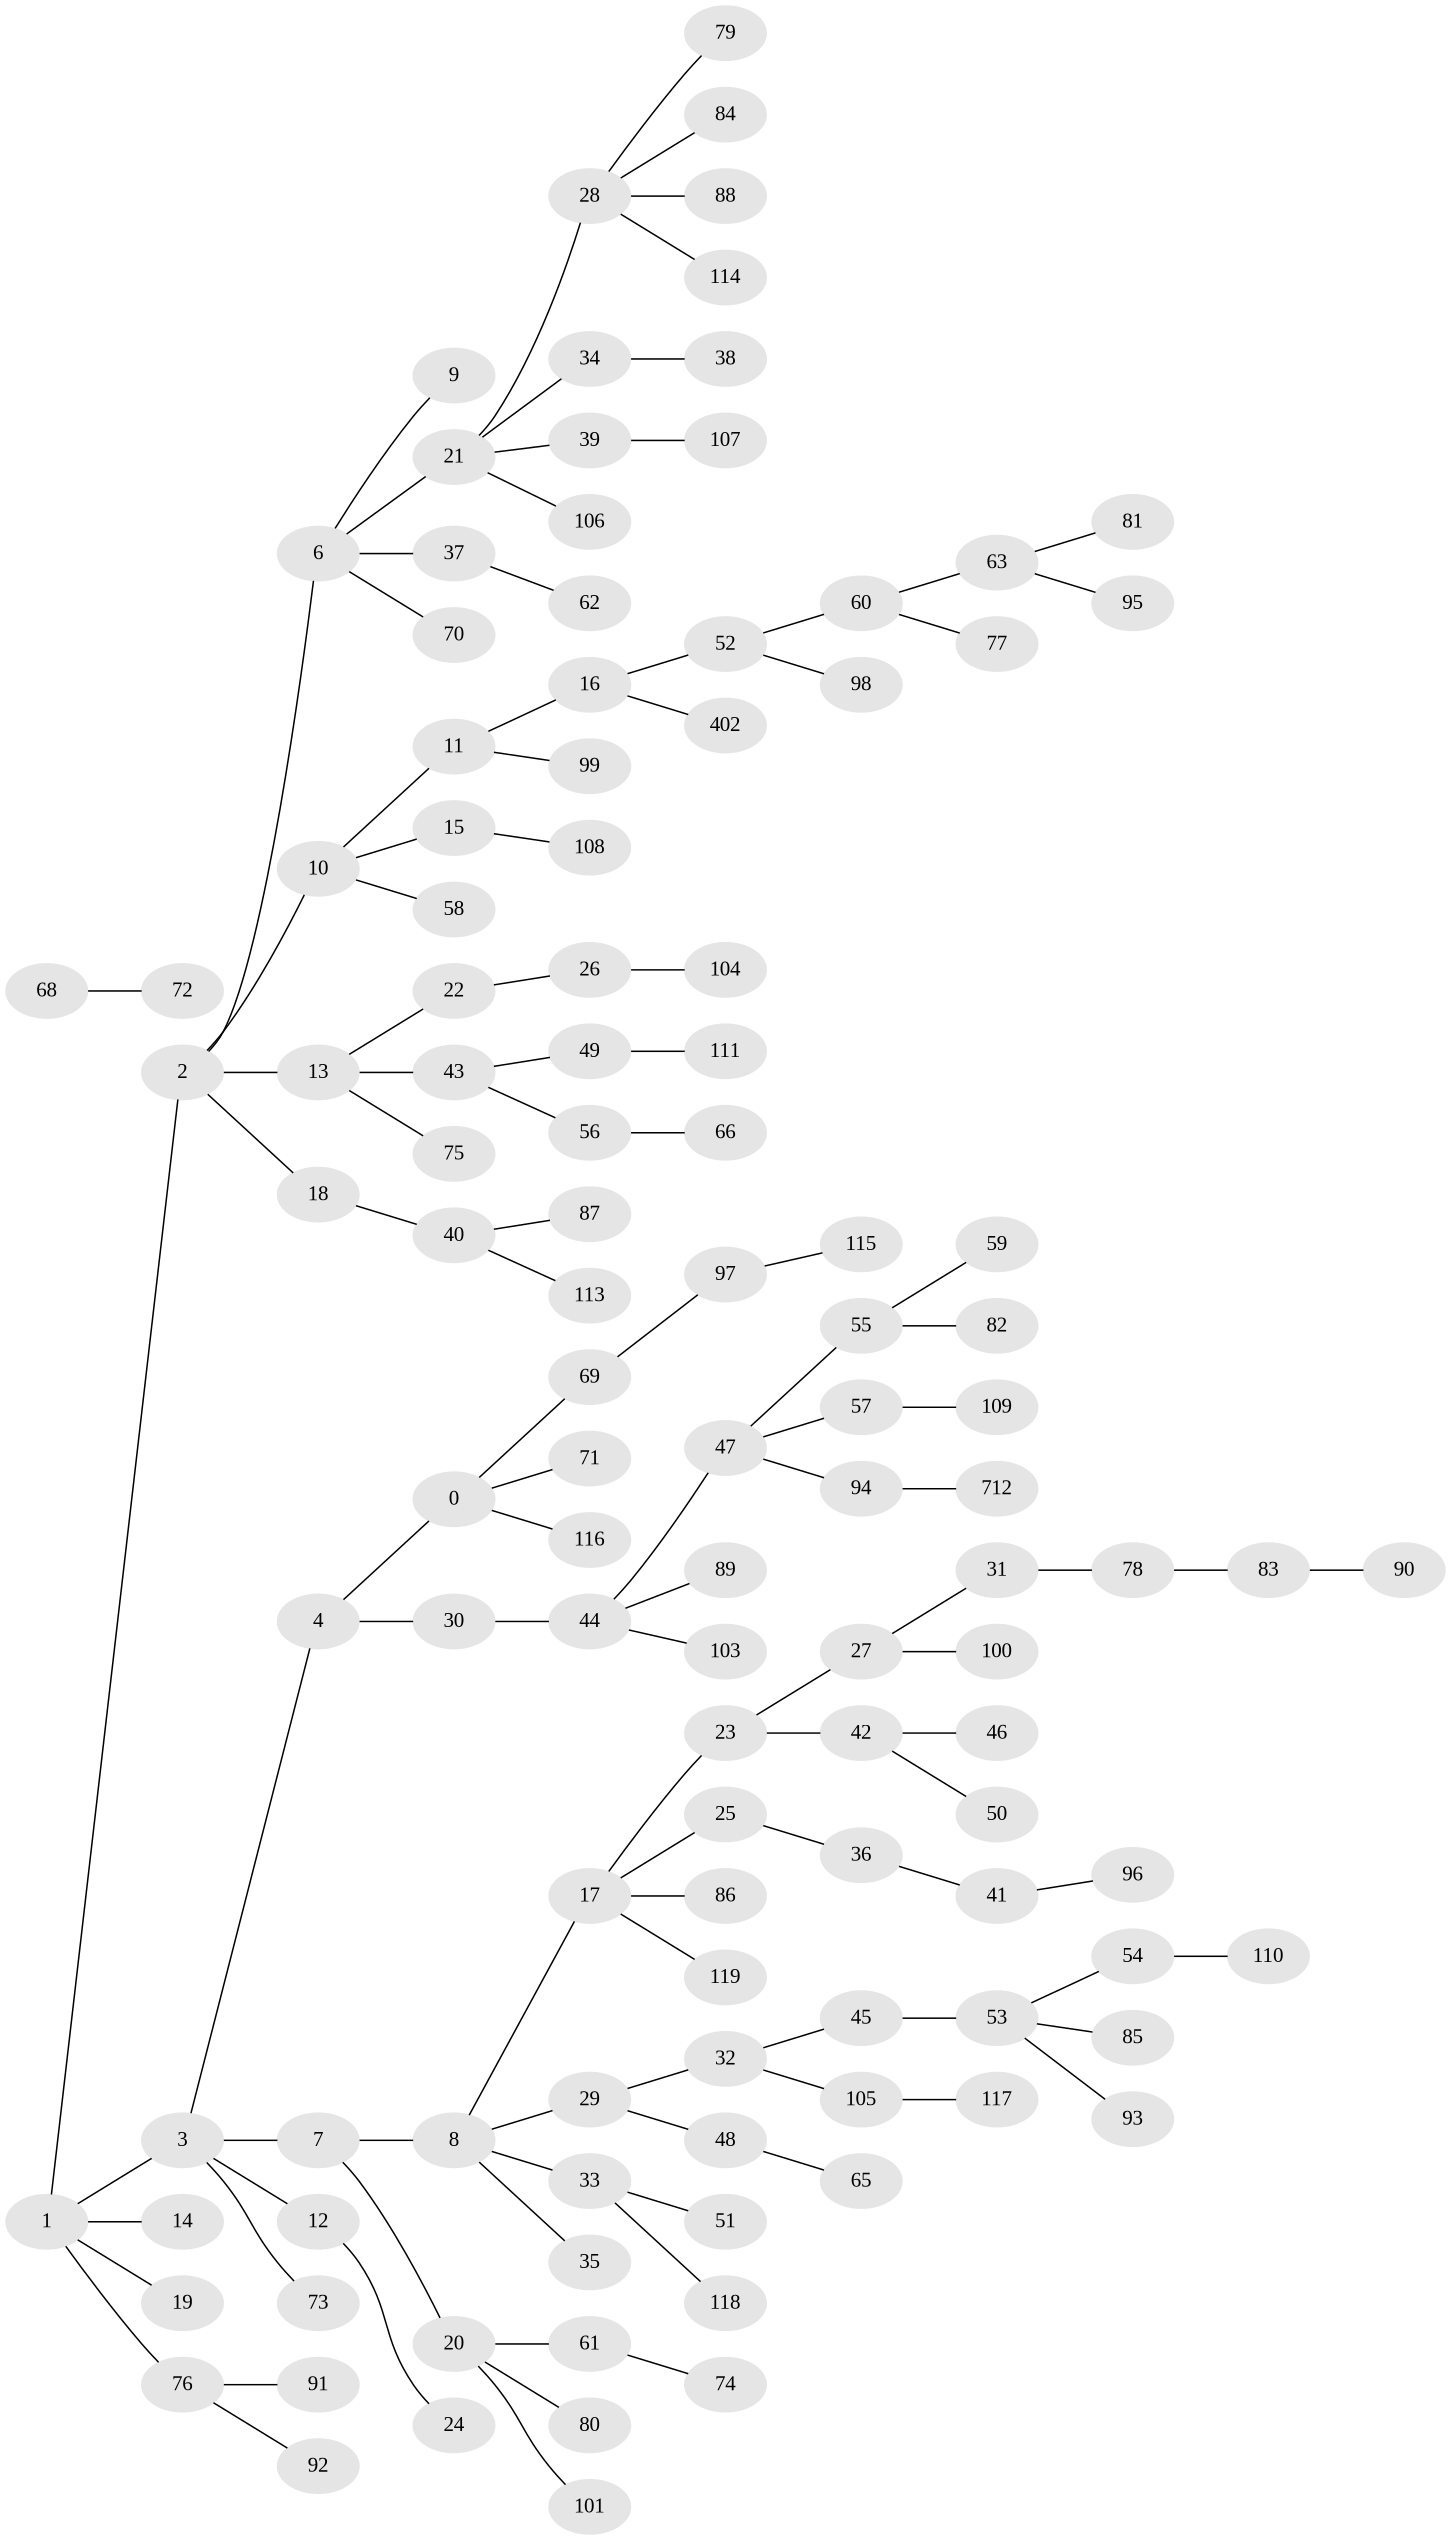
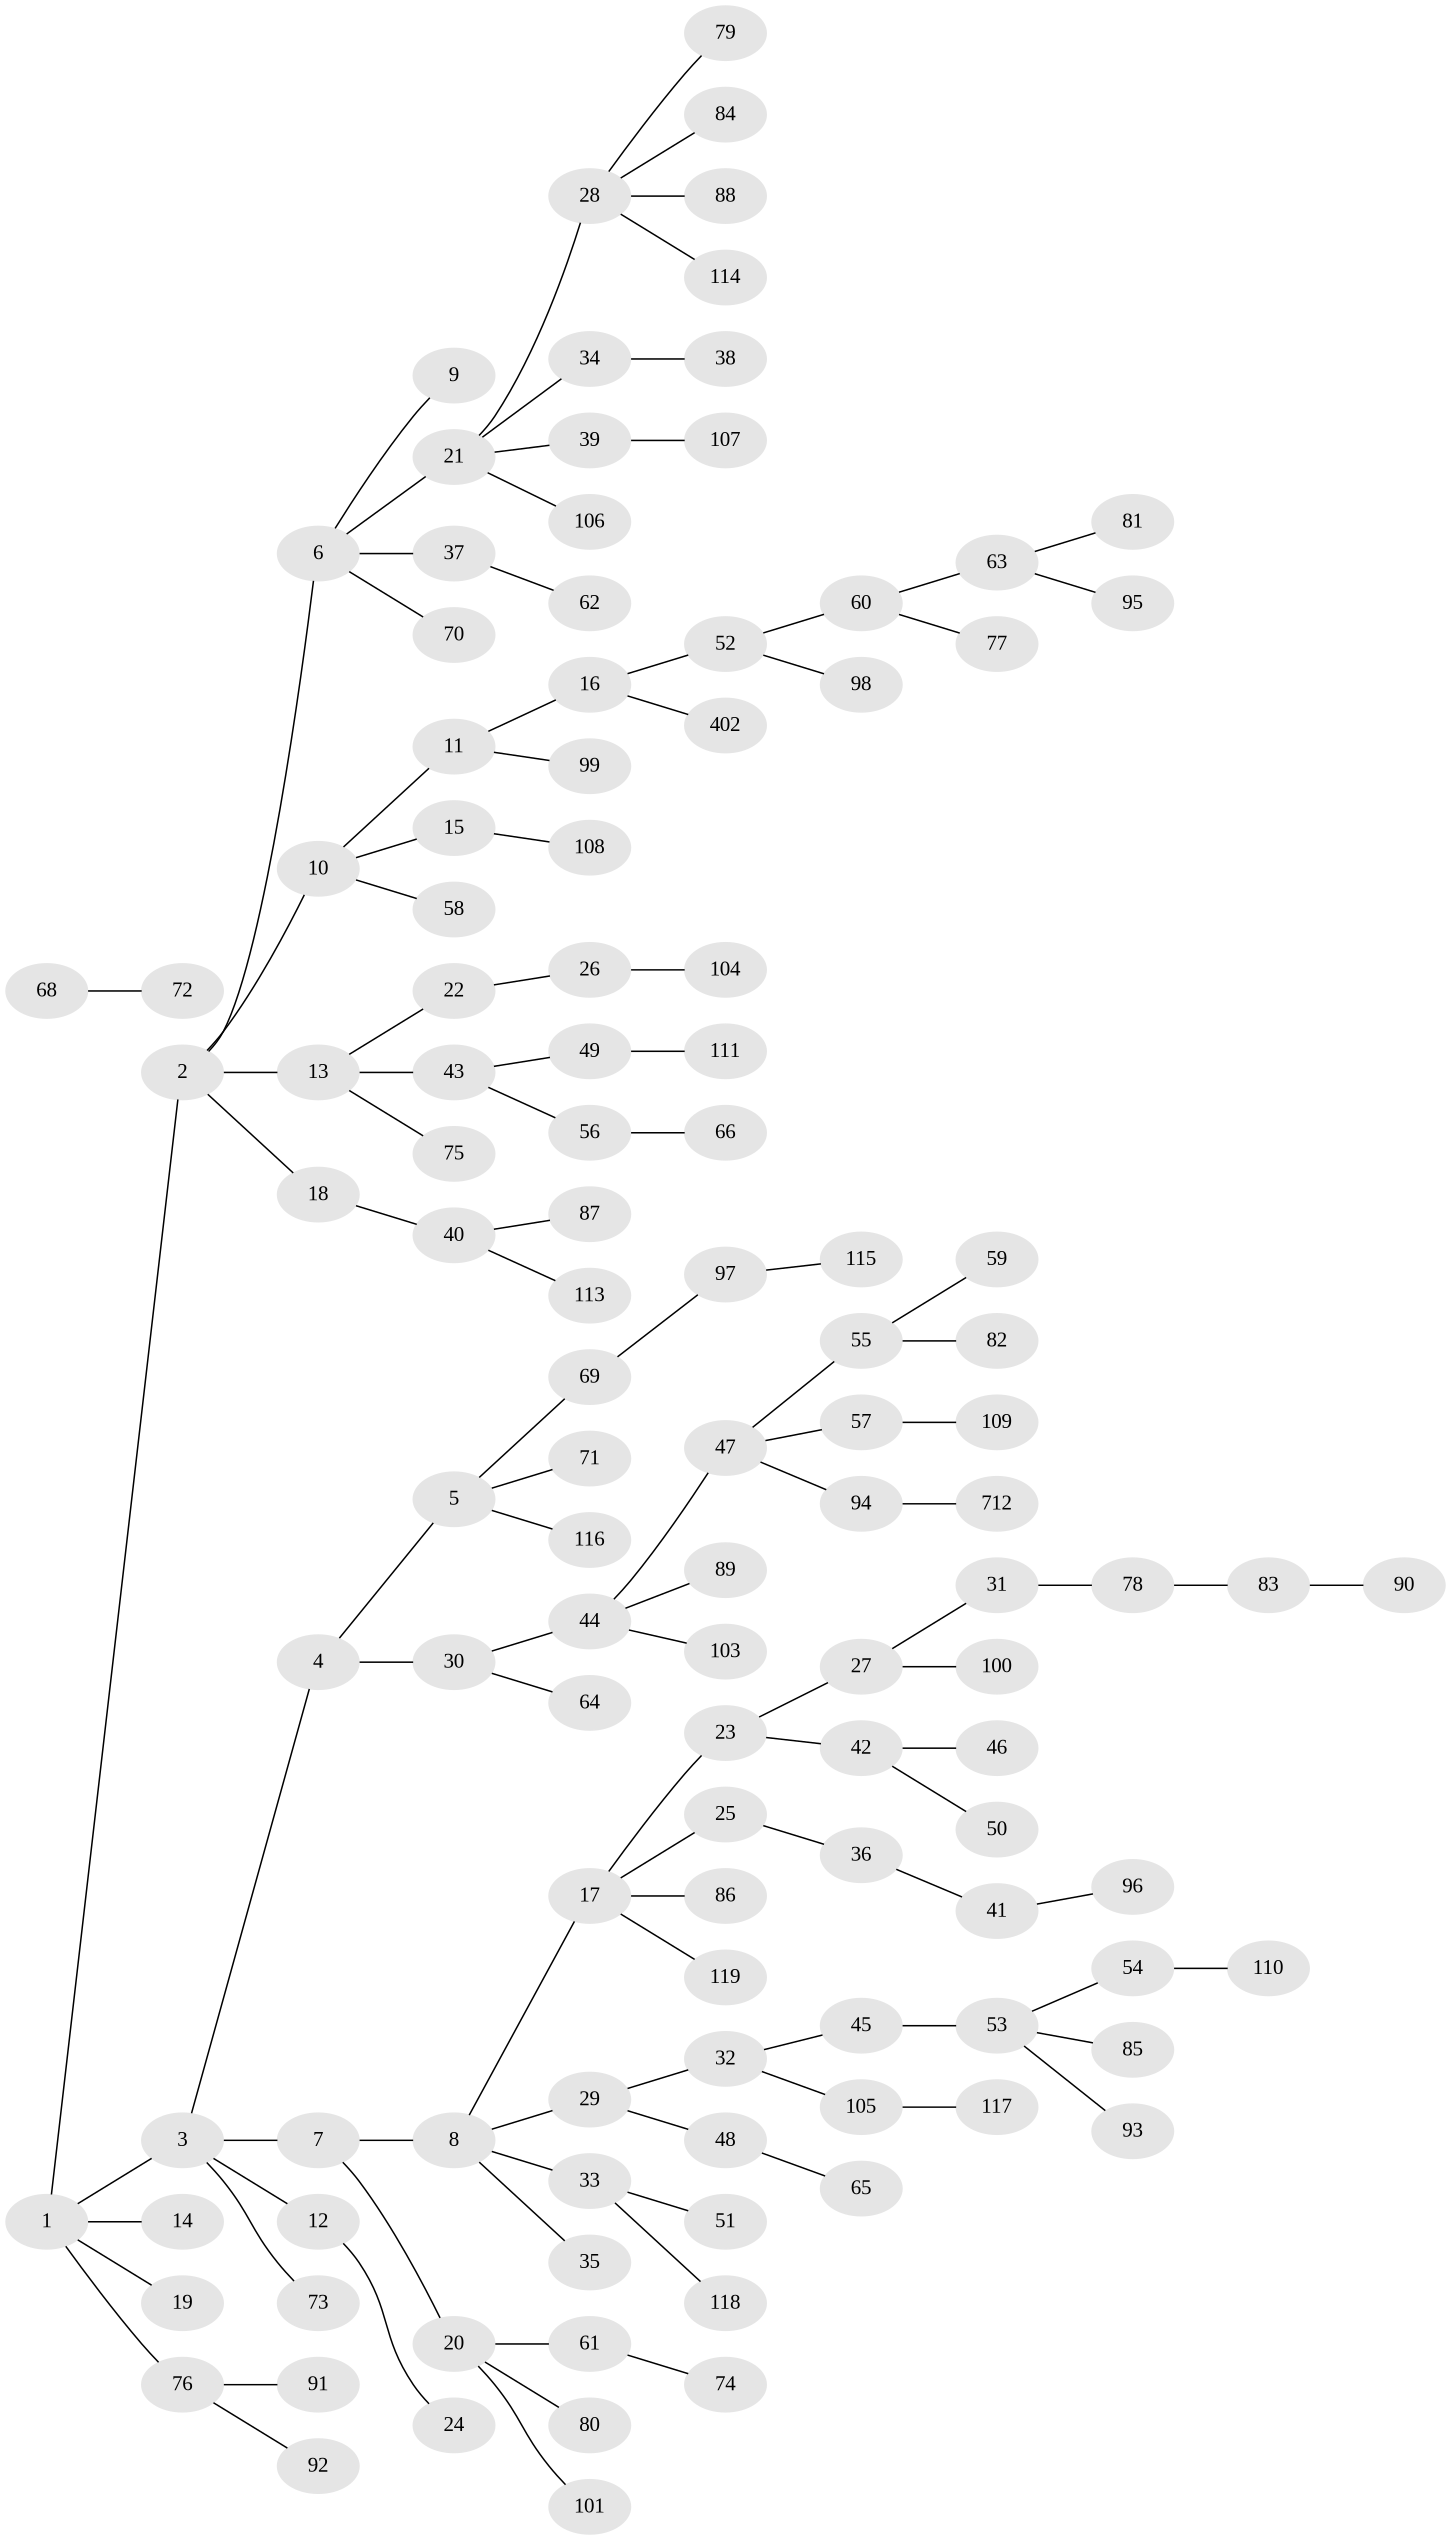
node "0": label "0" -> "5"
node "64": added
